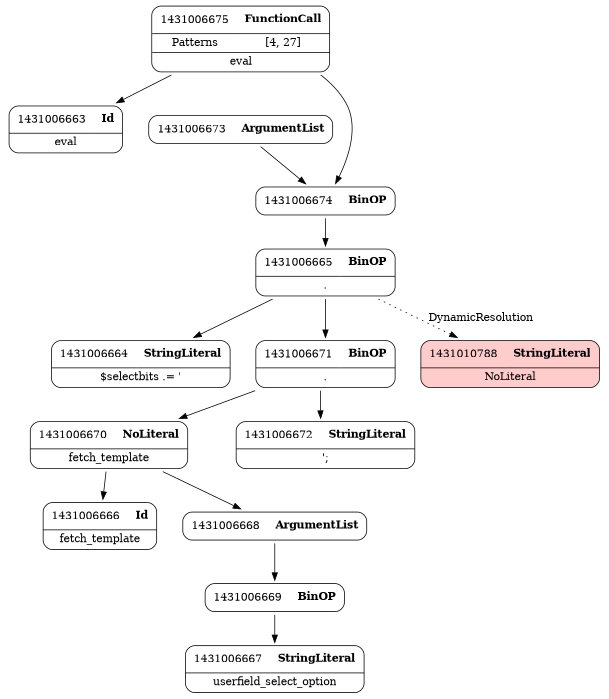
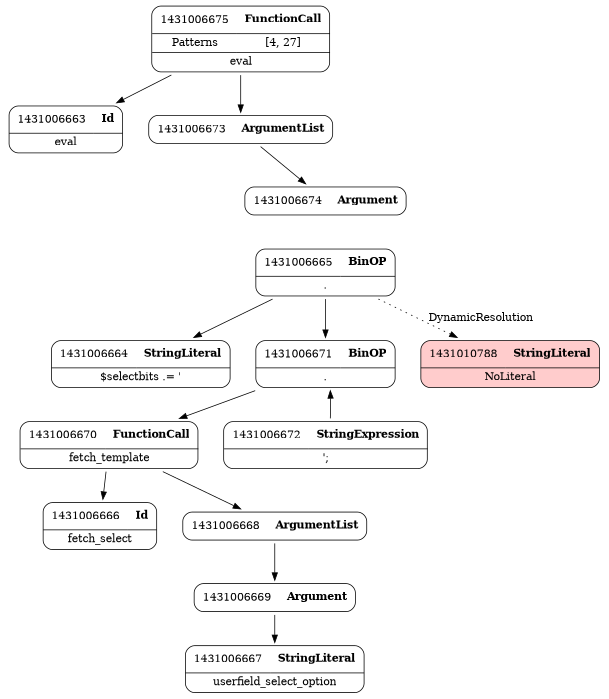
edge "1431006675" -> "1431006674": now "1431006675" -> "1431006673"
node "1431006674": text "BinOP" -> "Argument"
edge "1431006674" -> "1431006665": removed
edge "1431006671" -> "1431006672": reversed
node "1431006670": text "NoLiteral" -> "FunctionCall"
node "1431006672": text "StringLiteral" -> "StringExpression"
node "1431006666": text "fetch_template" -> "fetch_select"
node "1431006669": text "BinOP" -> "Argument"
